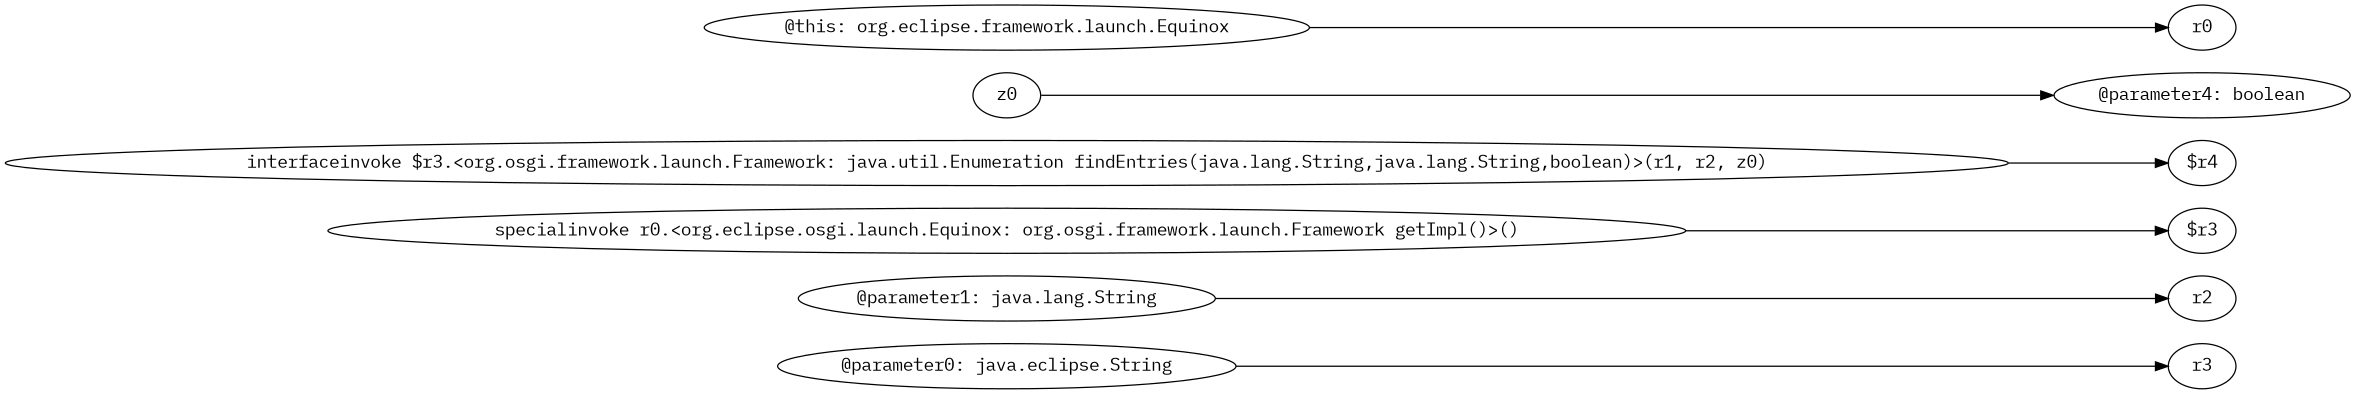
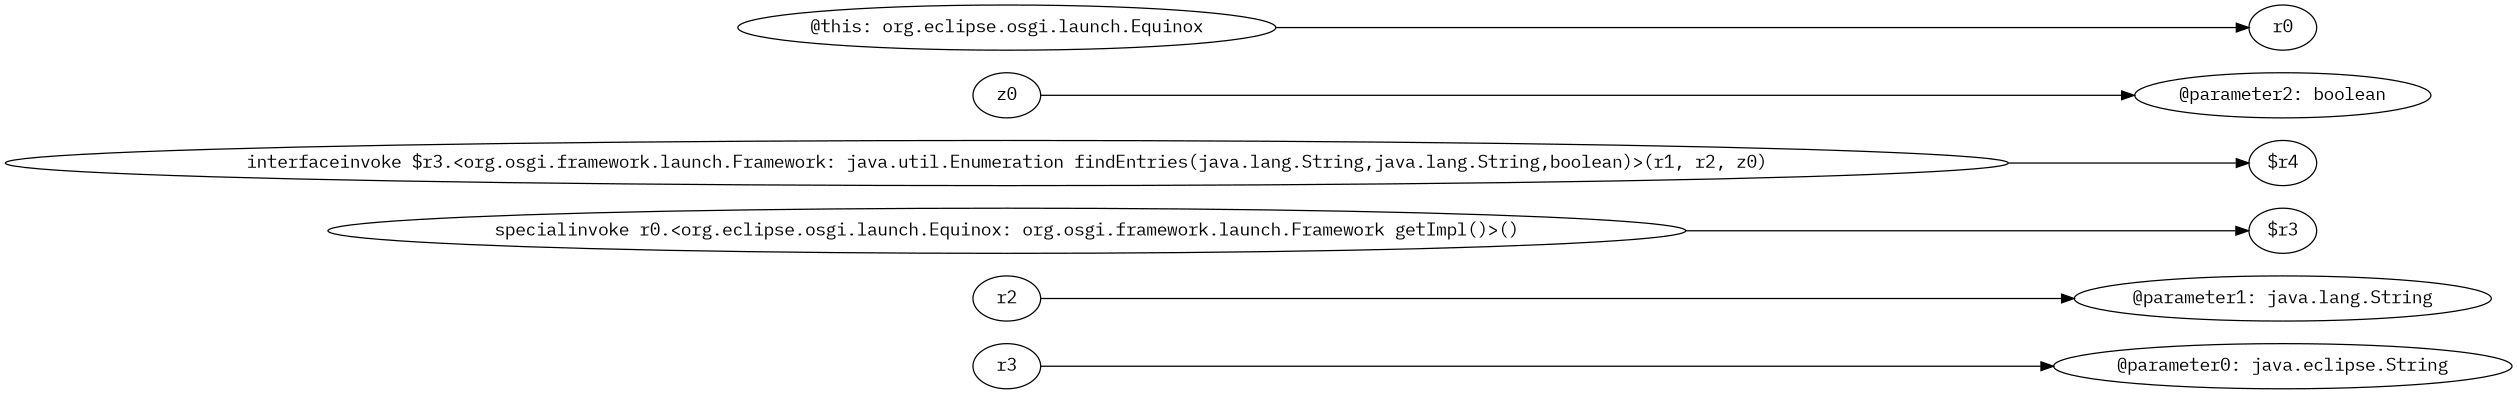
node "@this: org.eclipse.framework.launch.Equinox": label "@this: org.eclipse.framework.launch.Equinox" -> "@this: org.eclipse.osgi.launch.Equinox"
node "@parameter4: boolean": label "@parameter4: boolean" -> "@parameter2: boolean"
edge "@parameter1: java.lang.String" -> "r2": reversed
edge "@parameter0: java.eclipse.String" -> "r3": reversed
